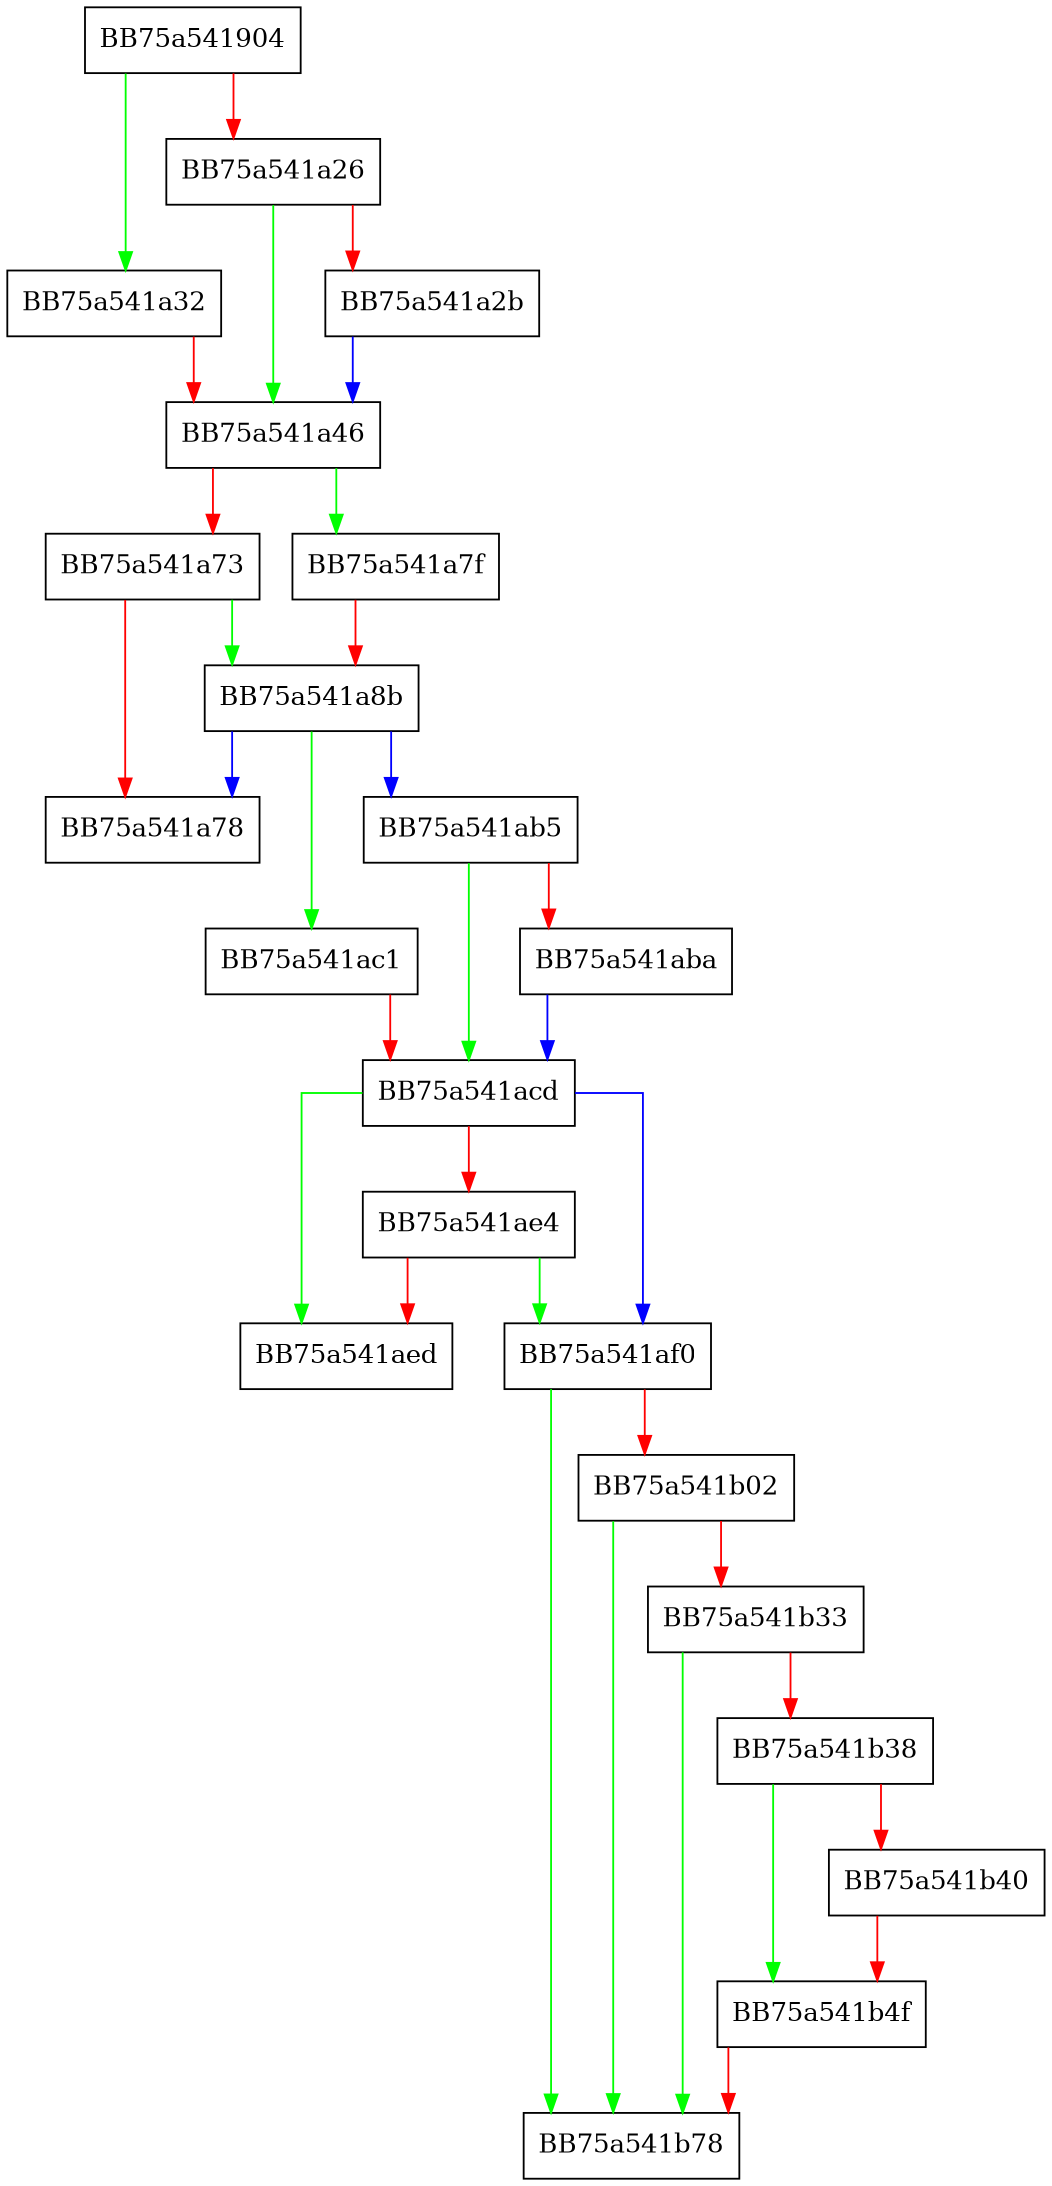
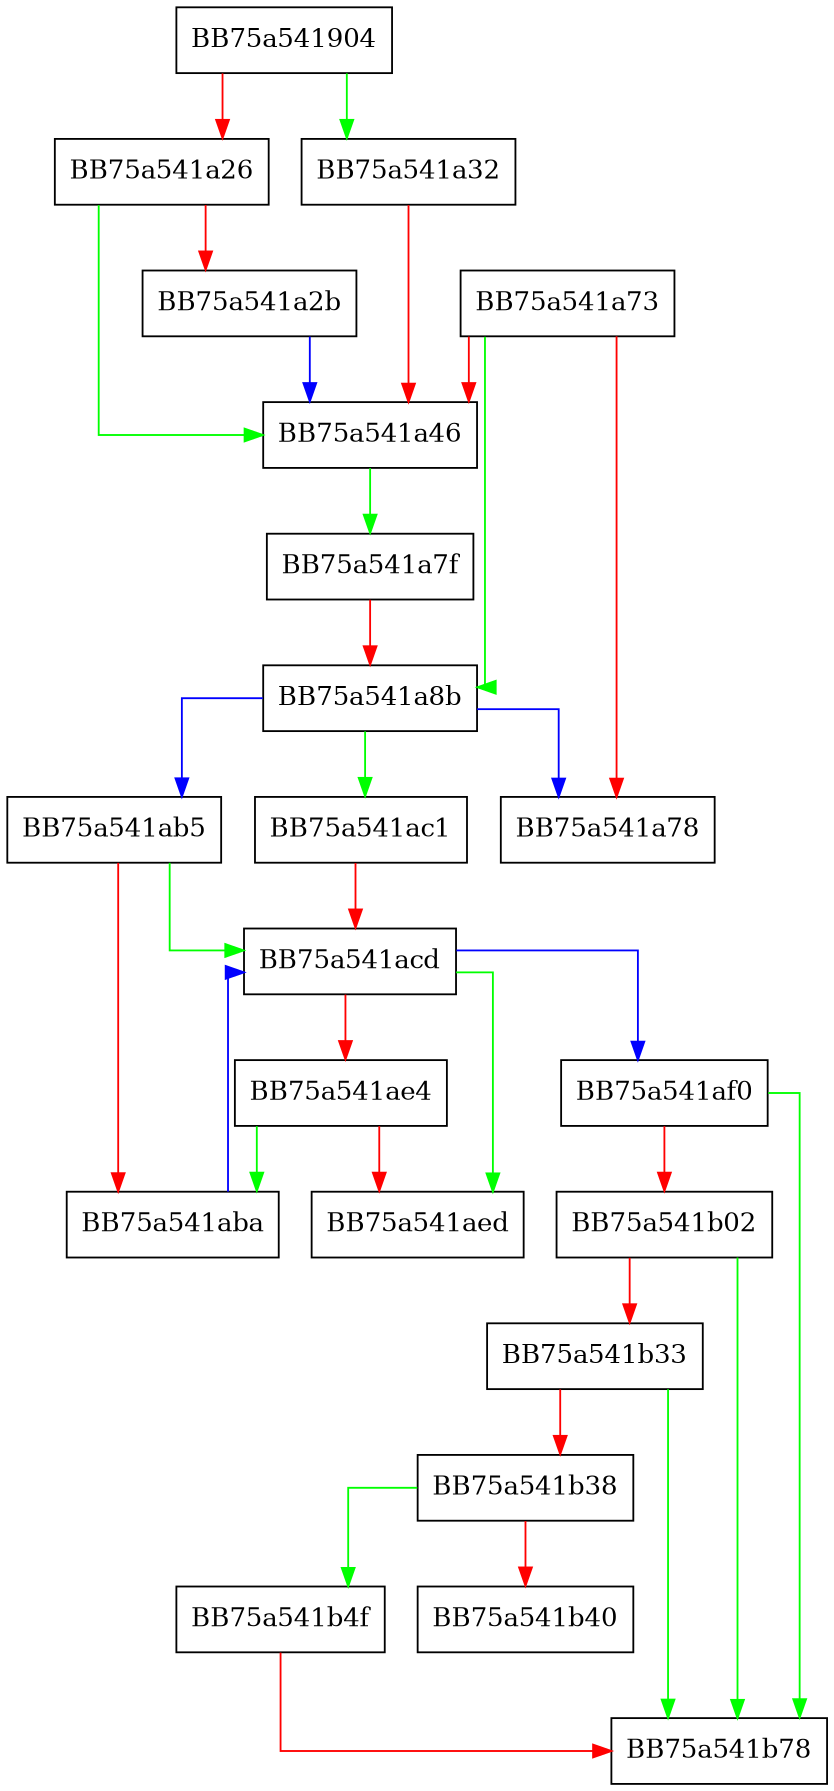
edge "BB75a541a46" -> "BB75a541a73": reversed
edge "BB75a541ae4" -> "BB75a541af0": now "BB75a541ae4" -> "BB75a541aba"
edge "BB75a541b40" -> "BB75a541b4f": removed
